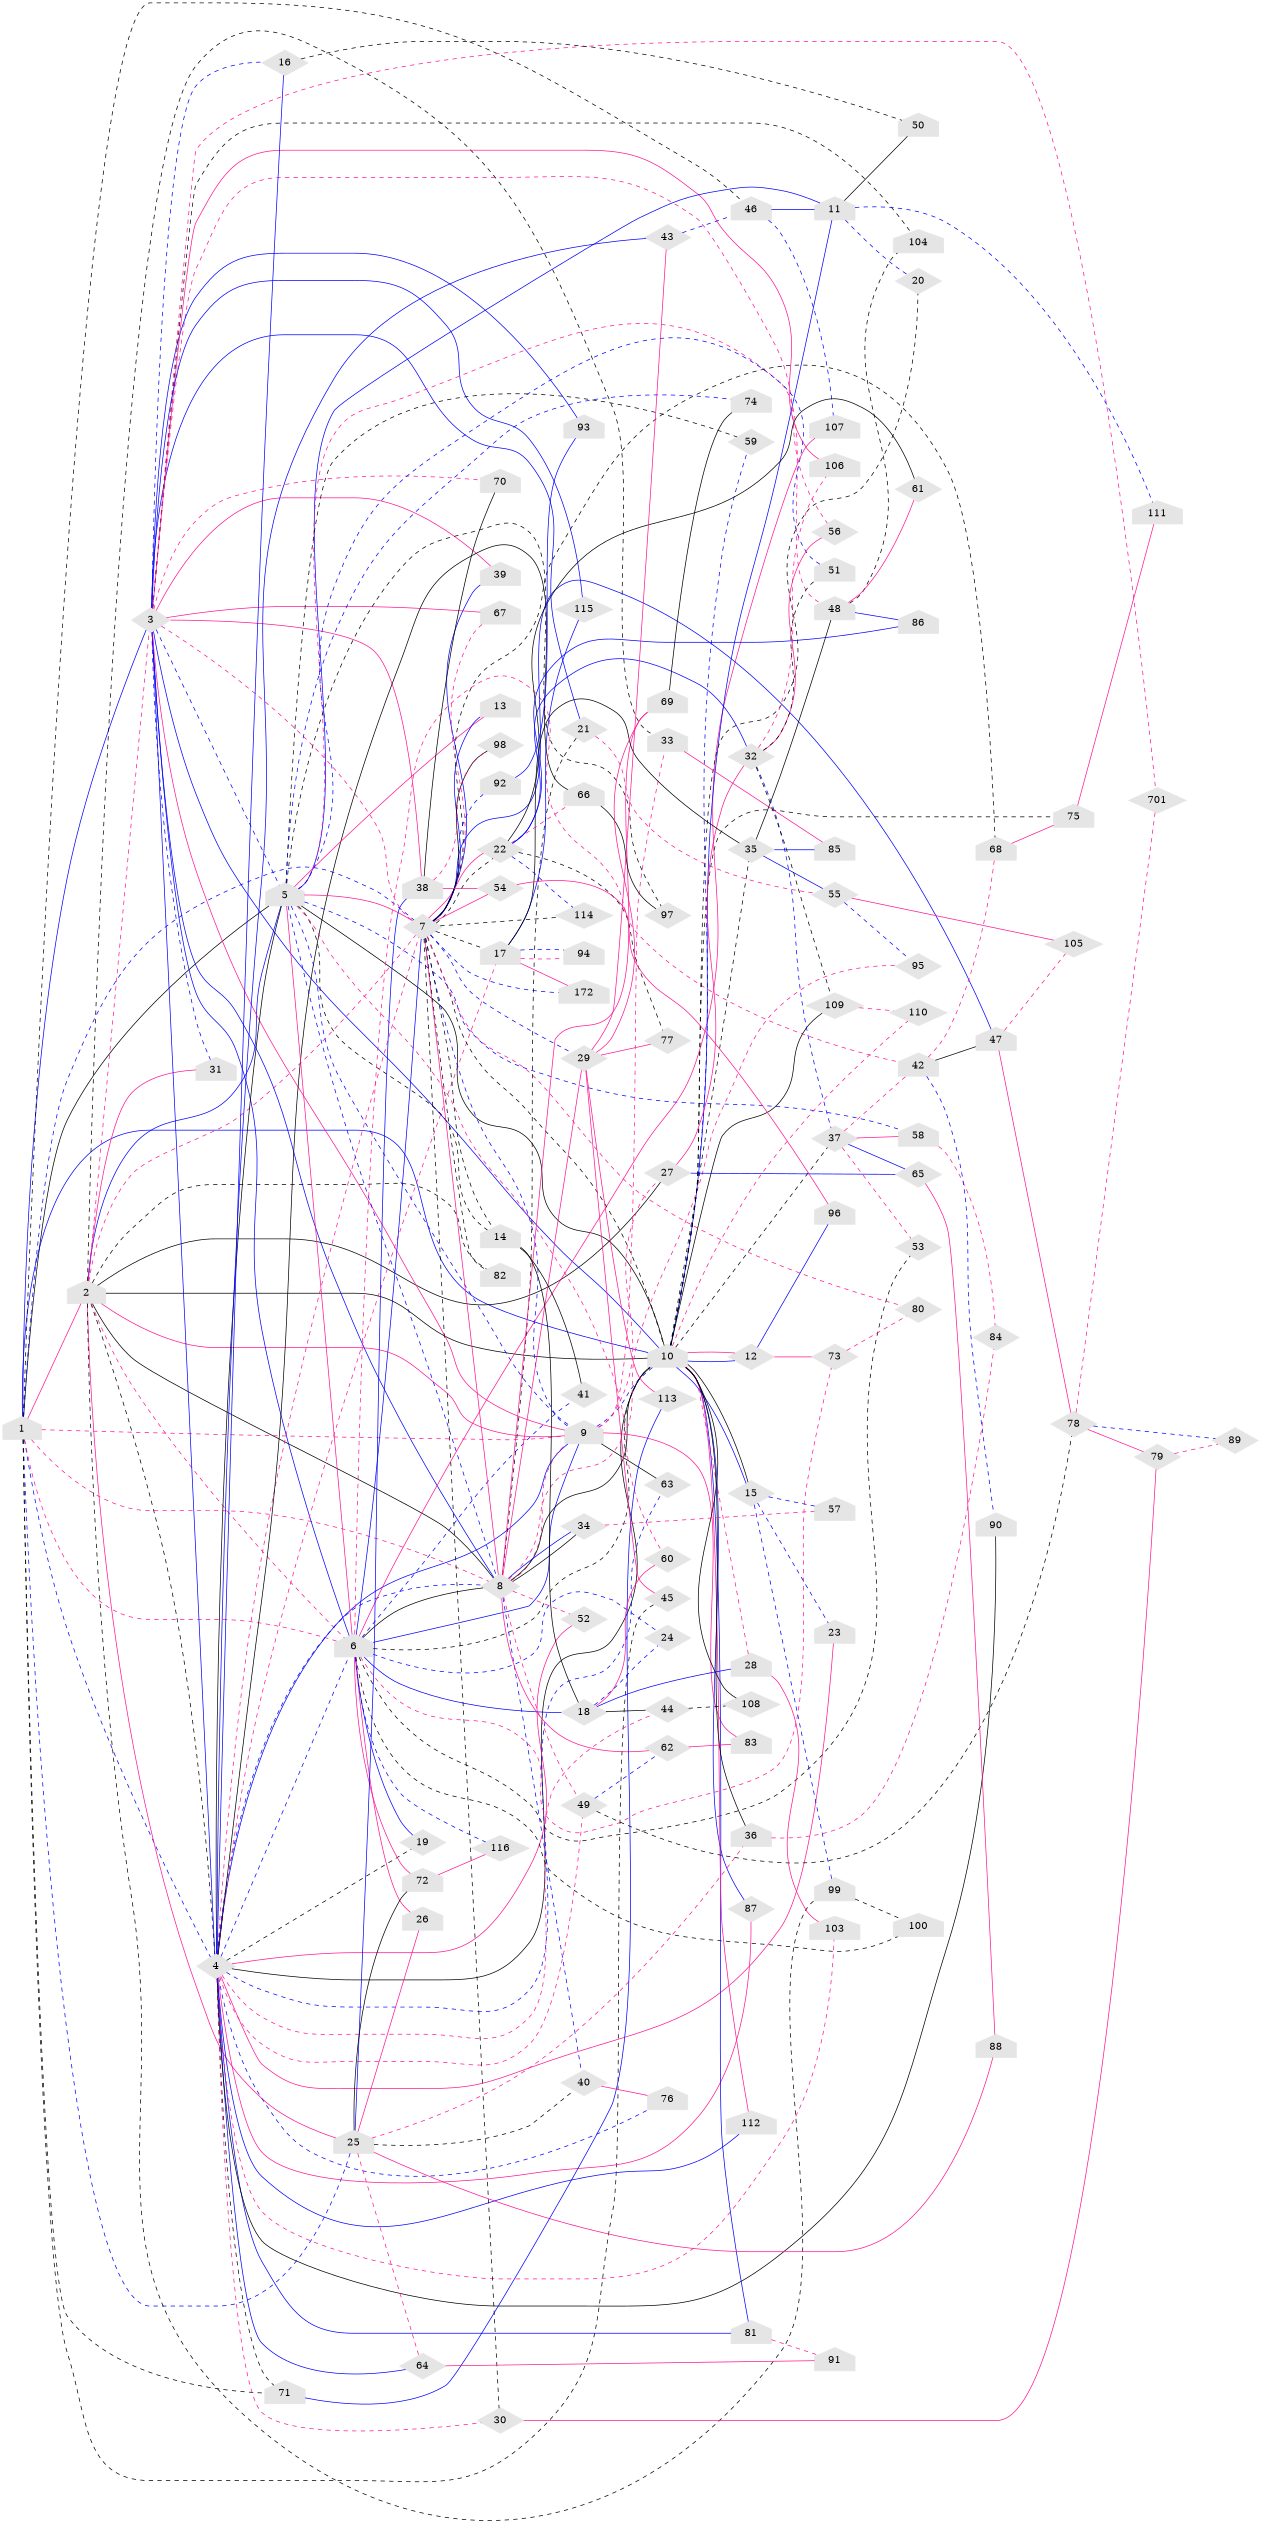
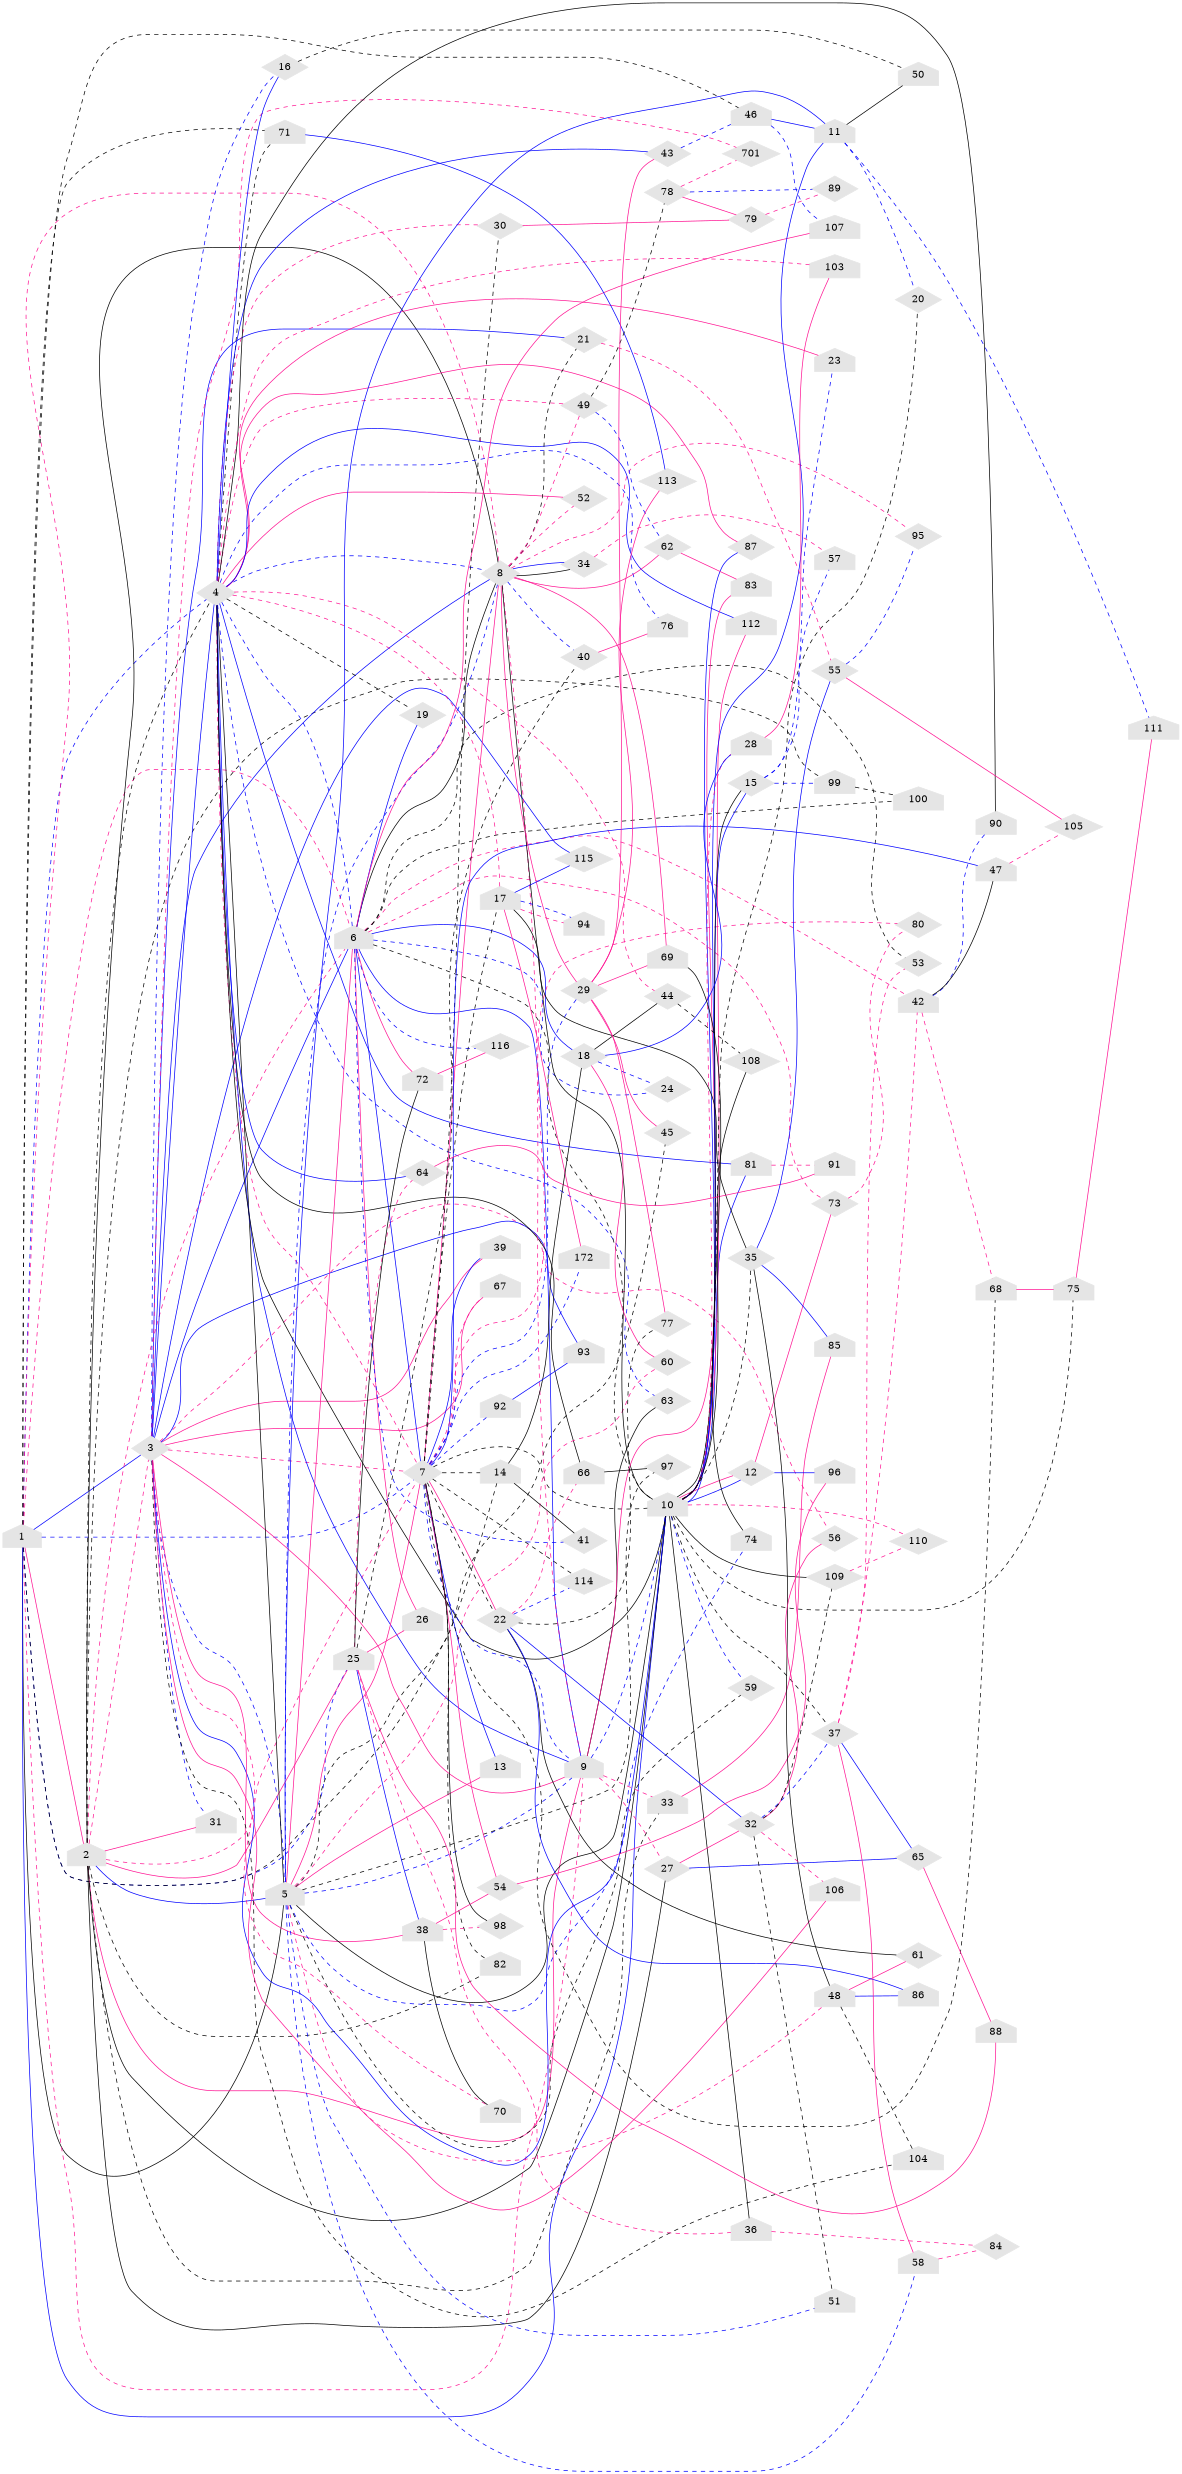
edge "47" -- "78": removed
